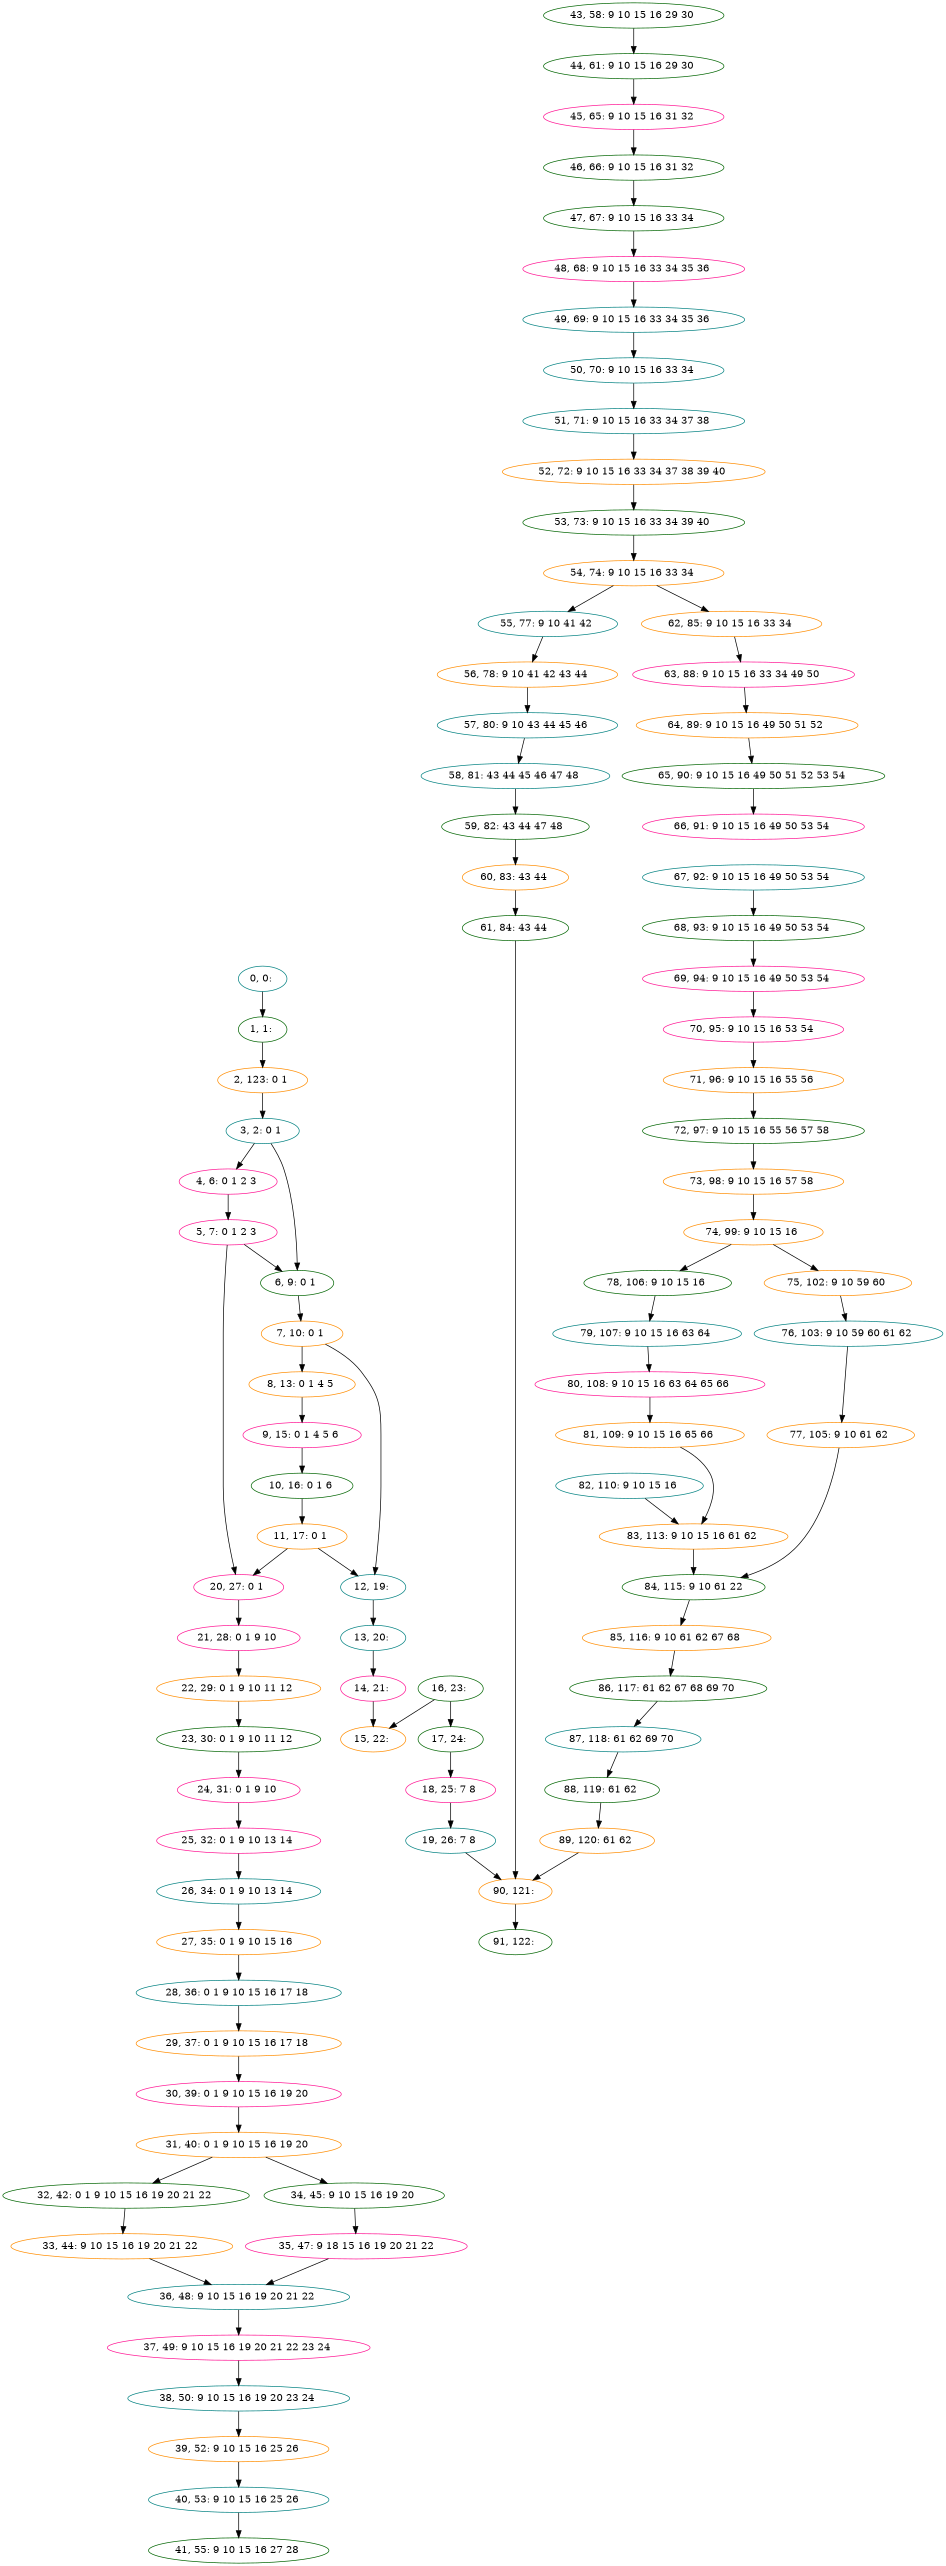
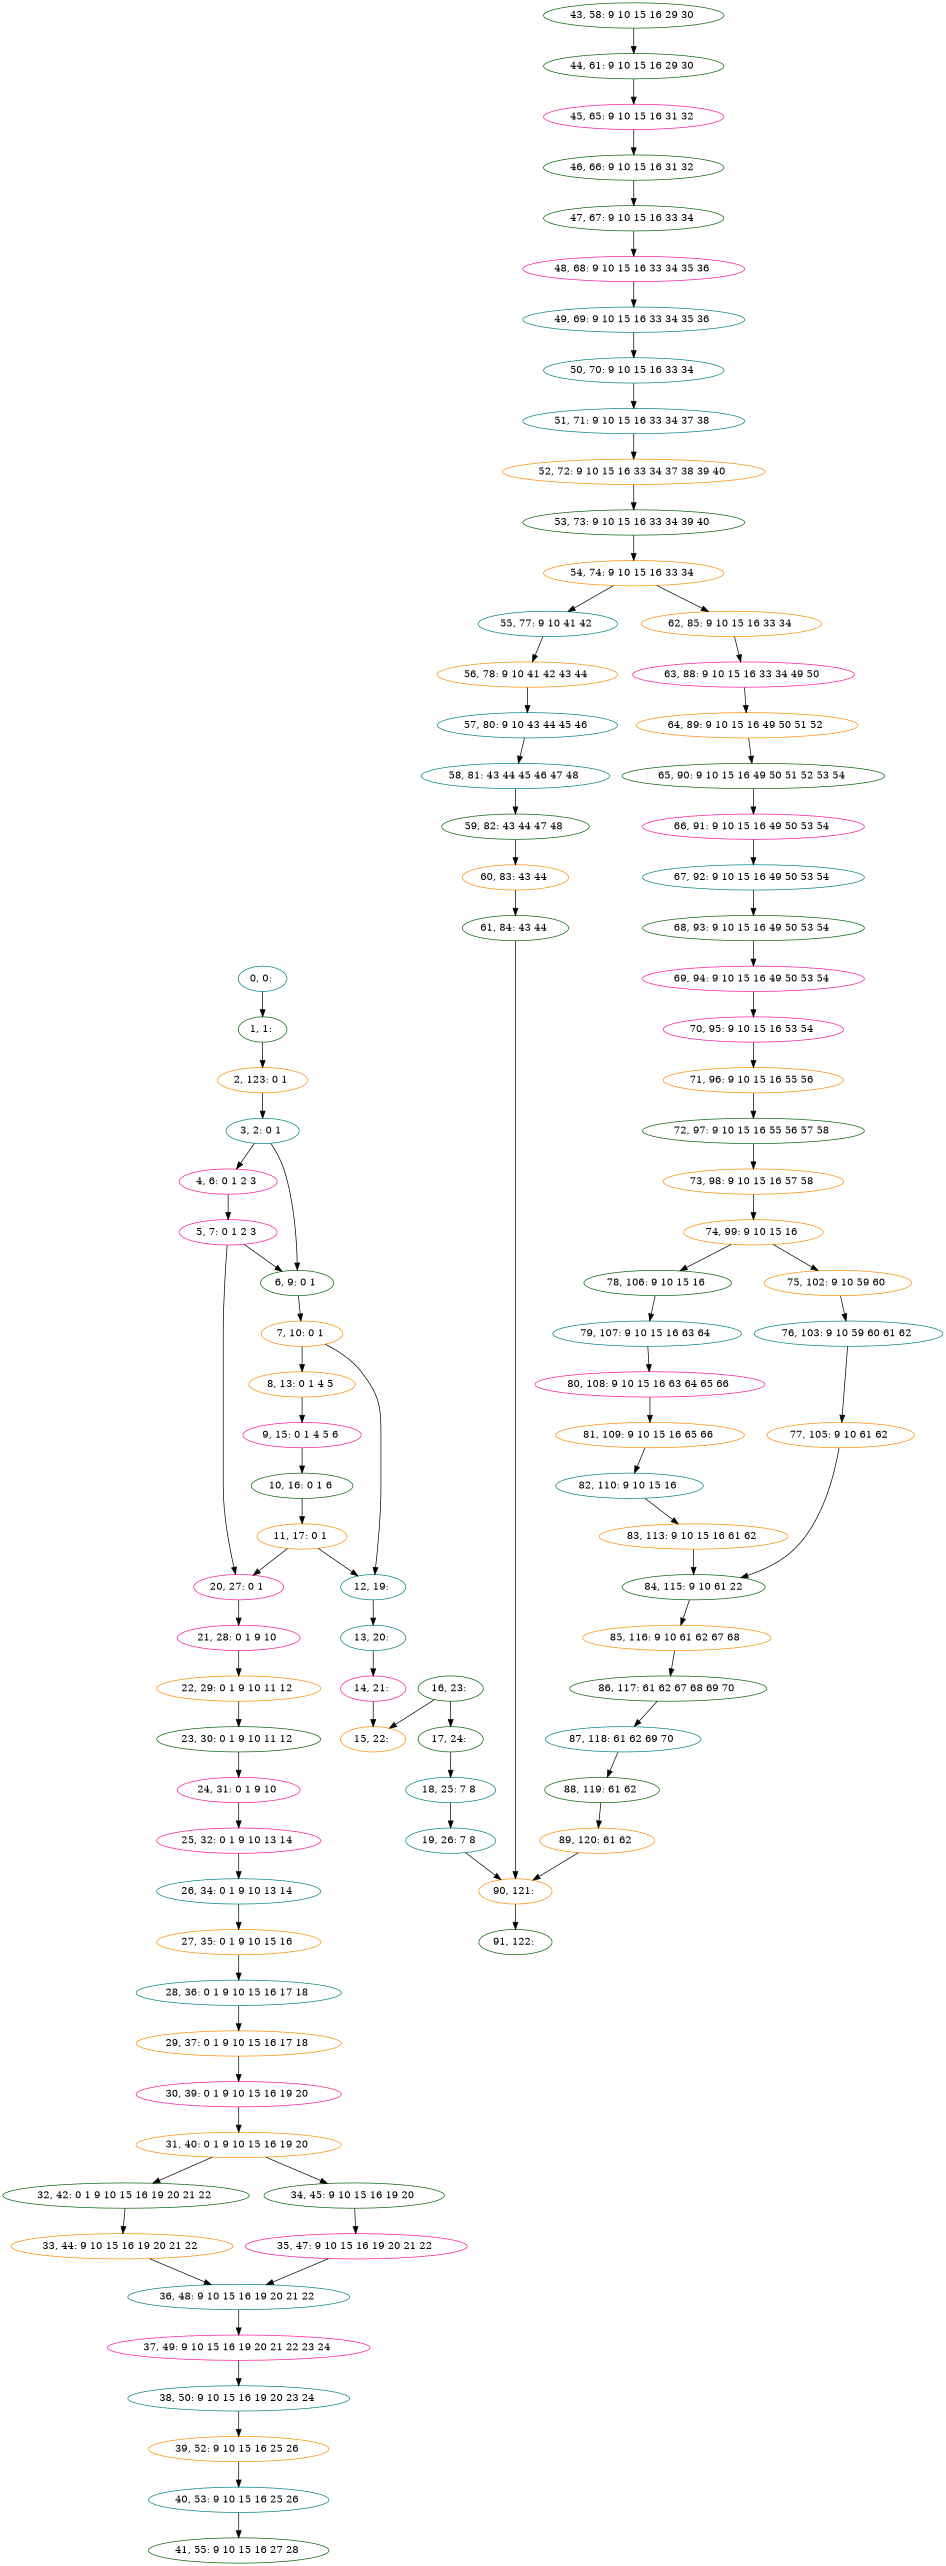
edge "66, 91: 9 10 15 16 49 50 53 54" -> "67, 92: 9 10 15 16 49 50 53 54": added
edge "81, 109: 9 10 15 16 65 66" -> "83, 113: 9 10 15 16 61 62": now "81, 109: 9 10 15 16 65 66" -> "82, 110: 9 10 15 16"
node "18, 25: 7 8": color deeppink -> teal
node "35, 47: 9 18 15 16 19 20 21 22": label "35, 47: 9 18 15 16 19 20 21 22" -> "35, 47: 9 10 15 16 19 20 21 22"
